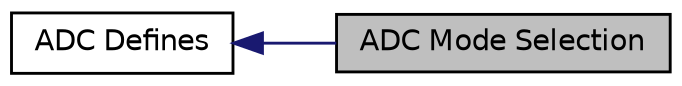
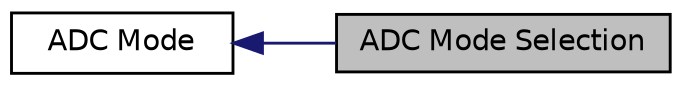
node "ADC Defines": label "ADC Defines" -> "ADC Mode"
